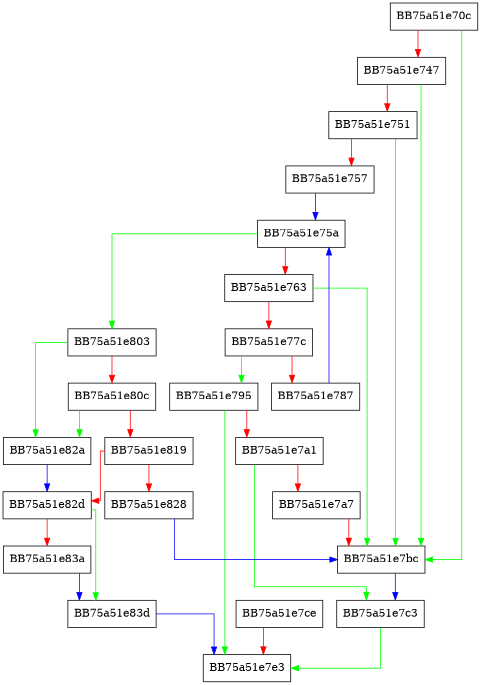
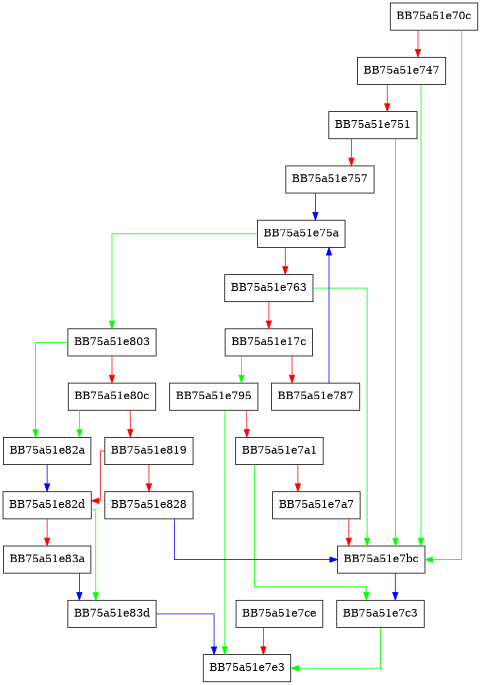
node "BB75a51e77c": label "BB75a51e77c" -> "BB75a51e17c"
